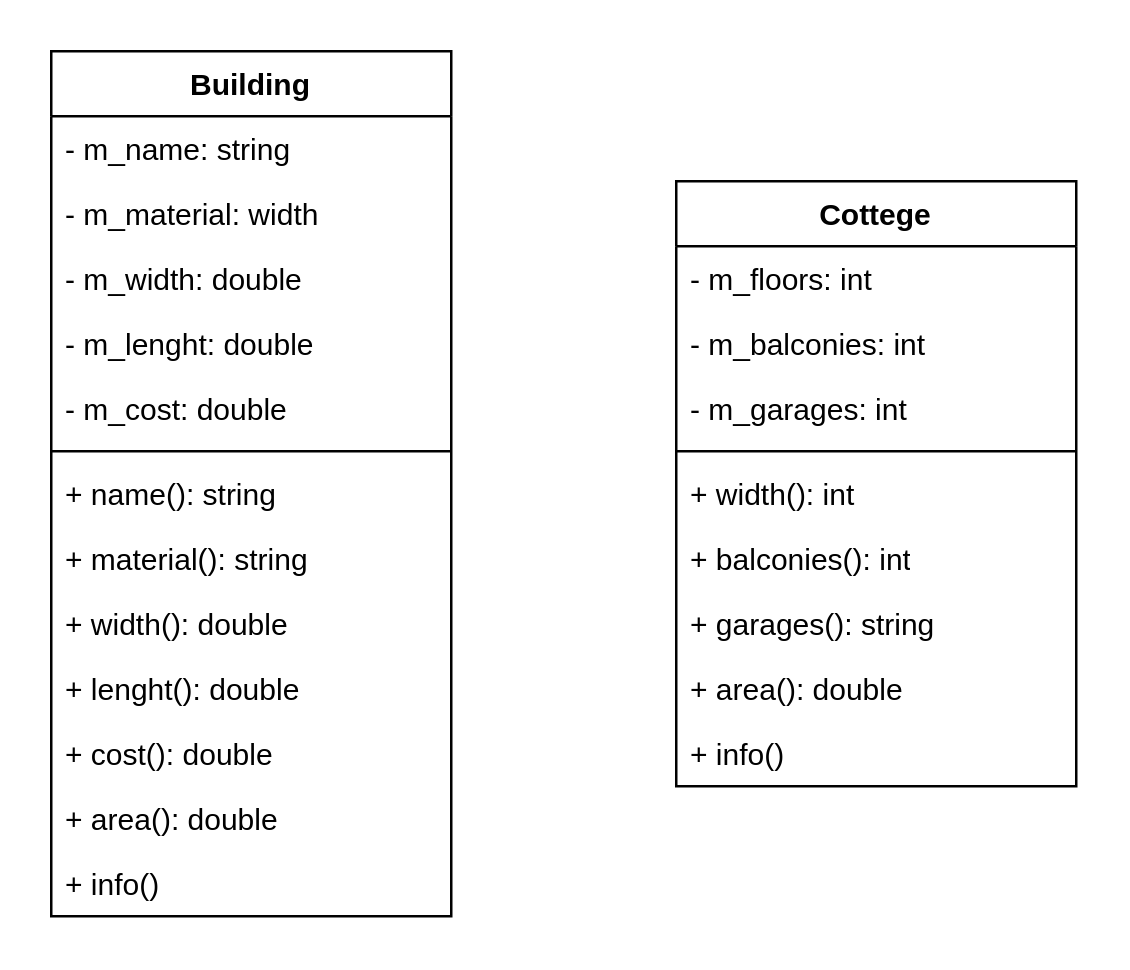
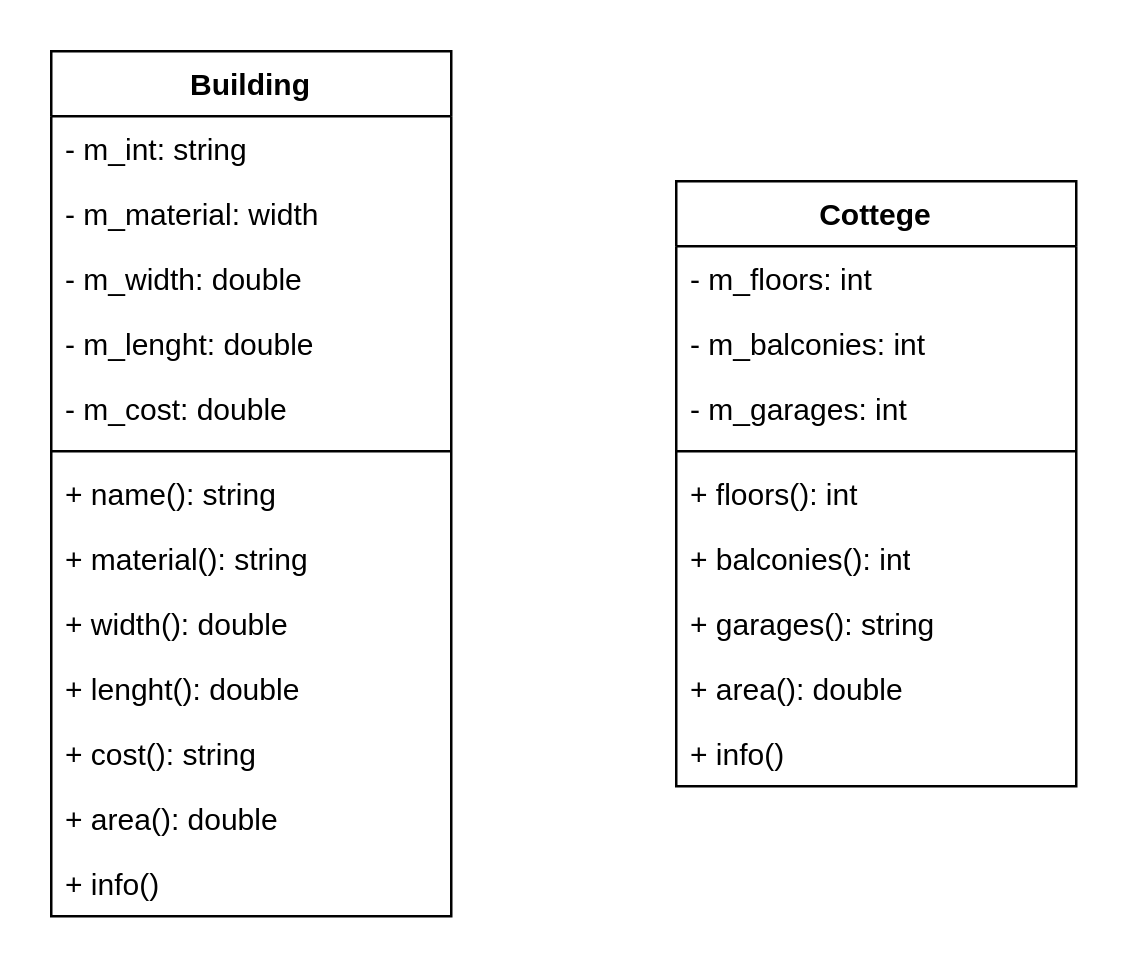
node "- m_name: string": label "- m_name: string" -> "- m_int: string"
node "+ width(): int": label "+ width(): int" -> "+ floors(): int"
node "+ cost(): double": label "+ cost(): double" -> "+ cost(): string"
